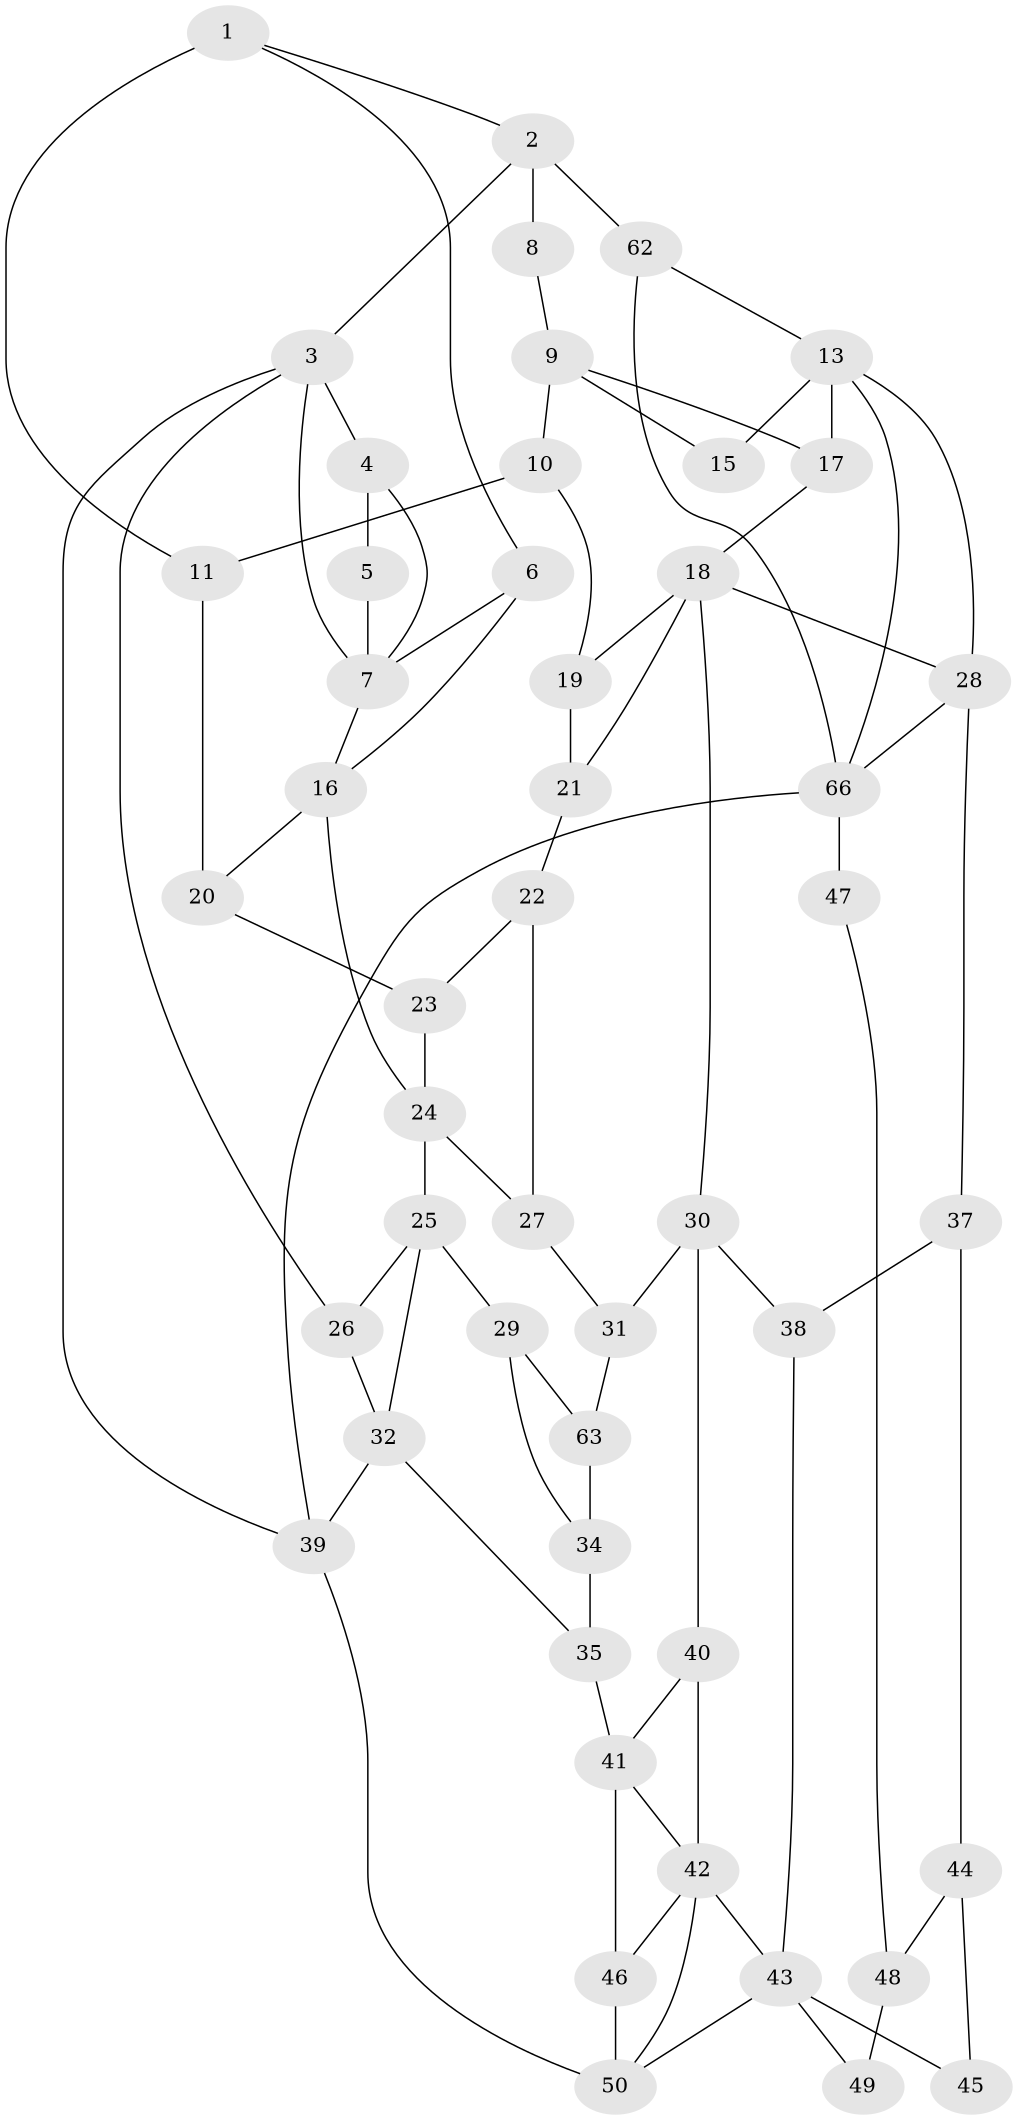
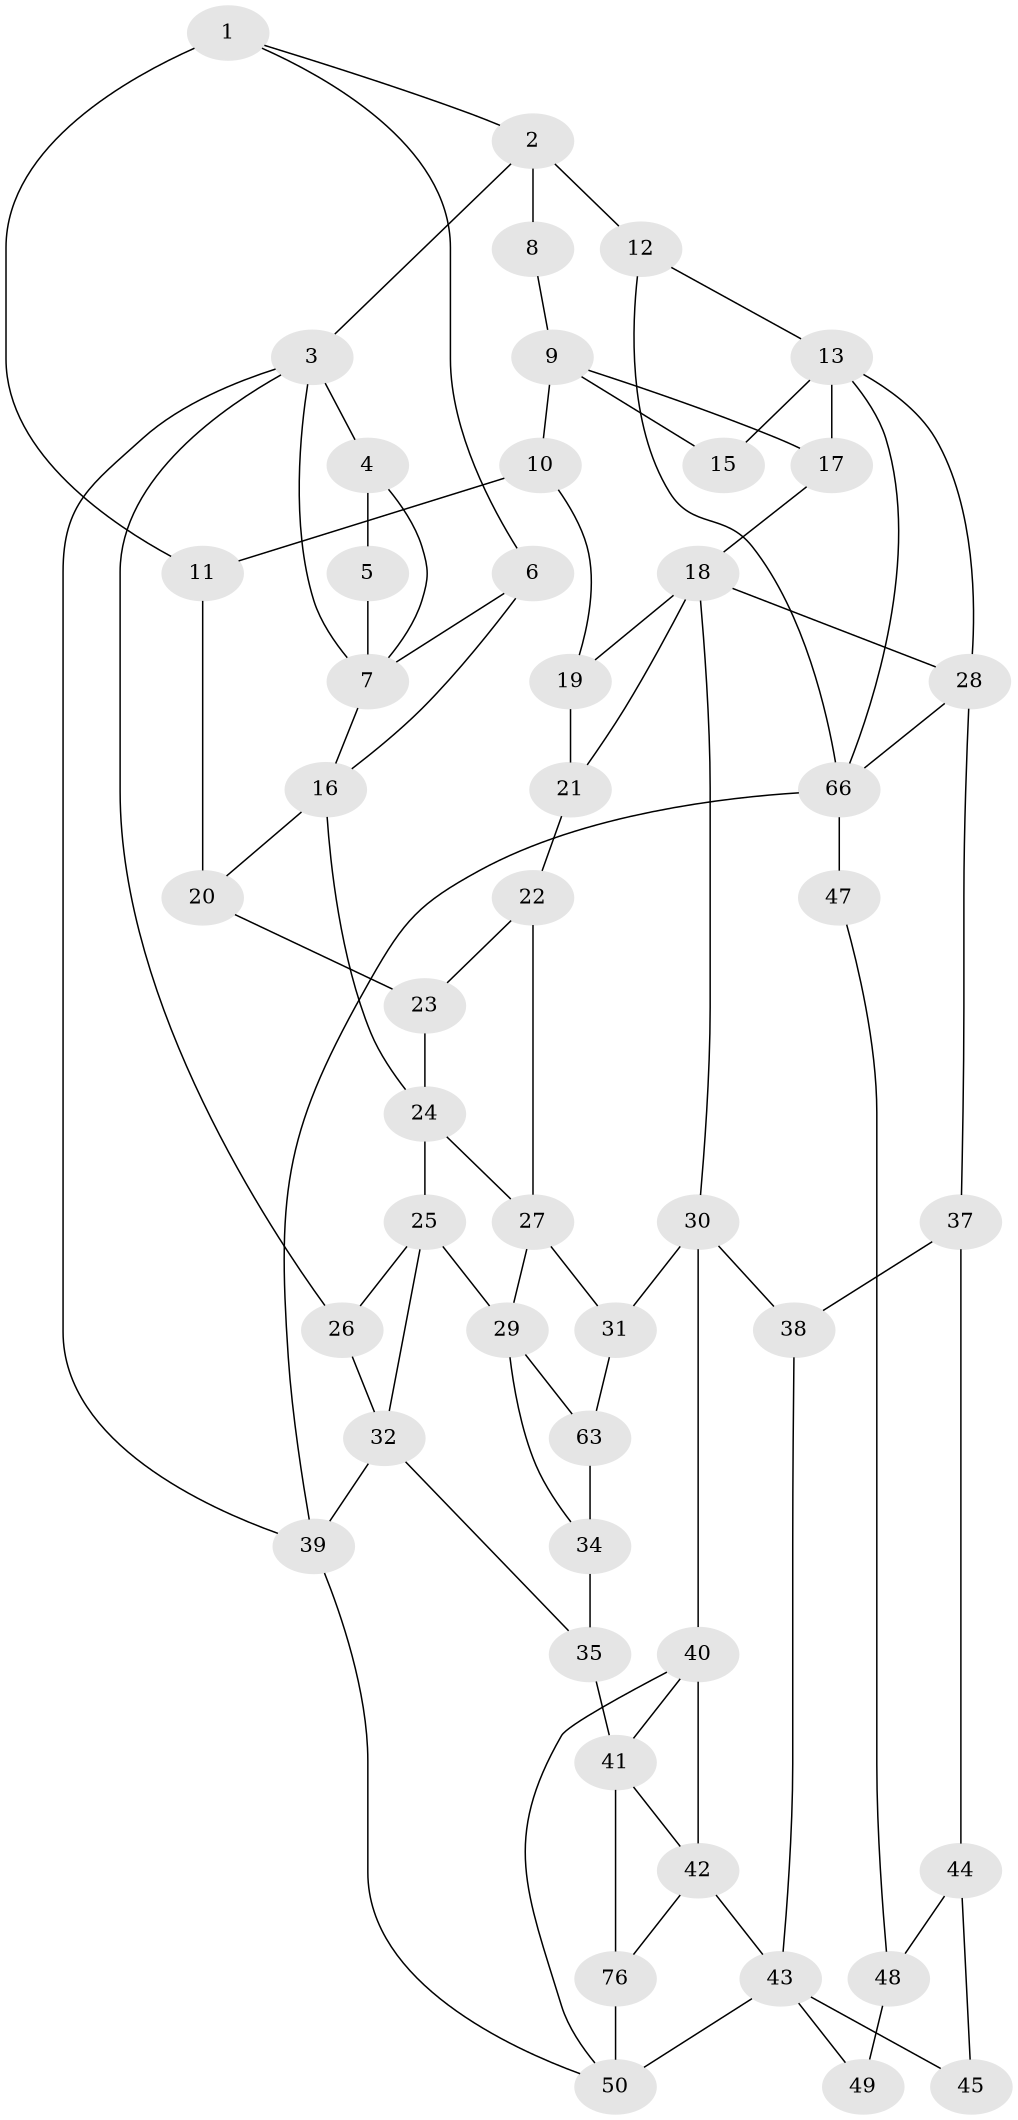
node "62": label "62" -> "12"
edge "27" -- "29": added
node "46": label "46" -> "76"
edge "42" -- "50": now "40" -- "50"
